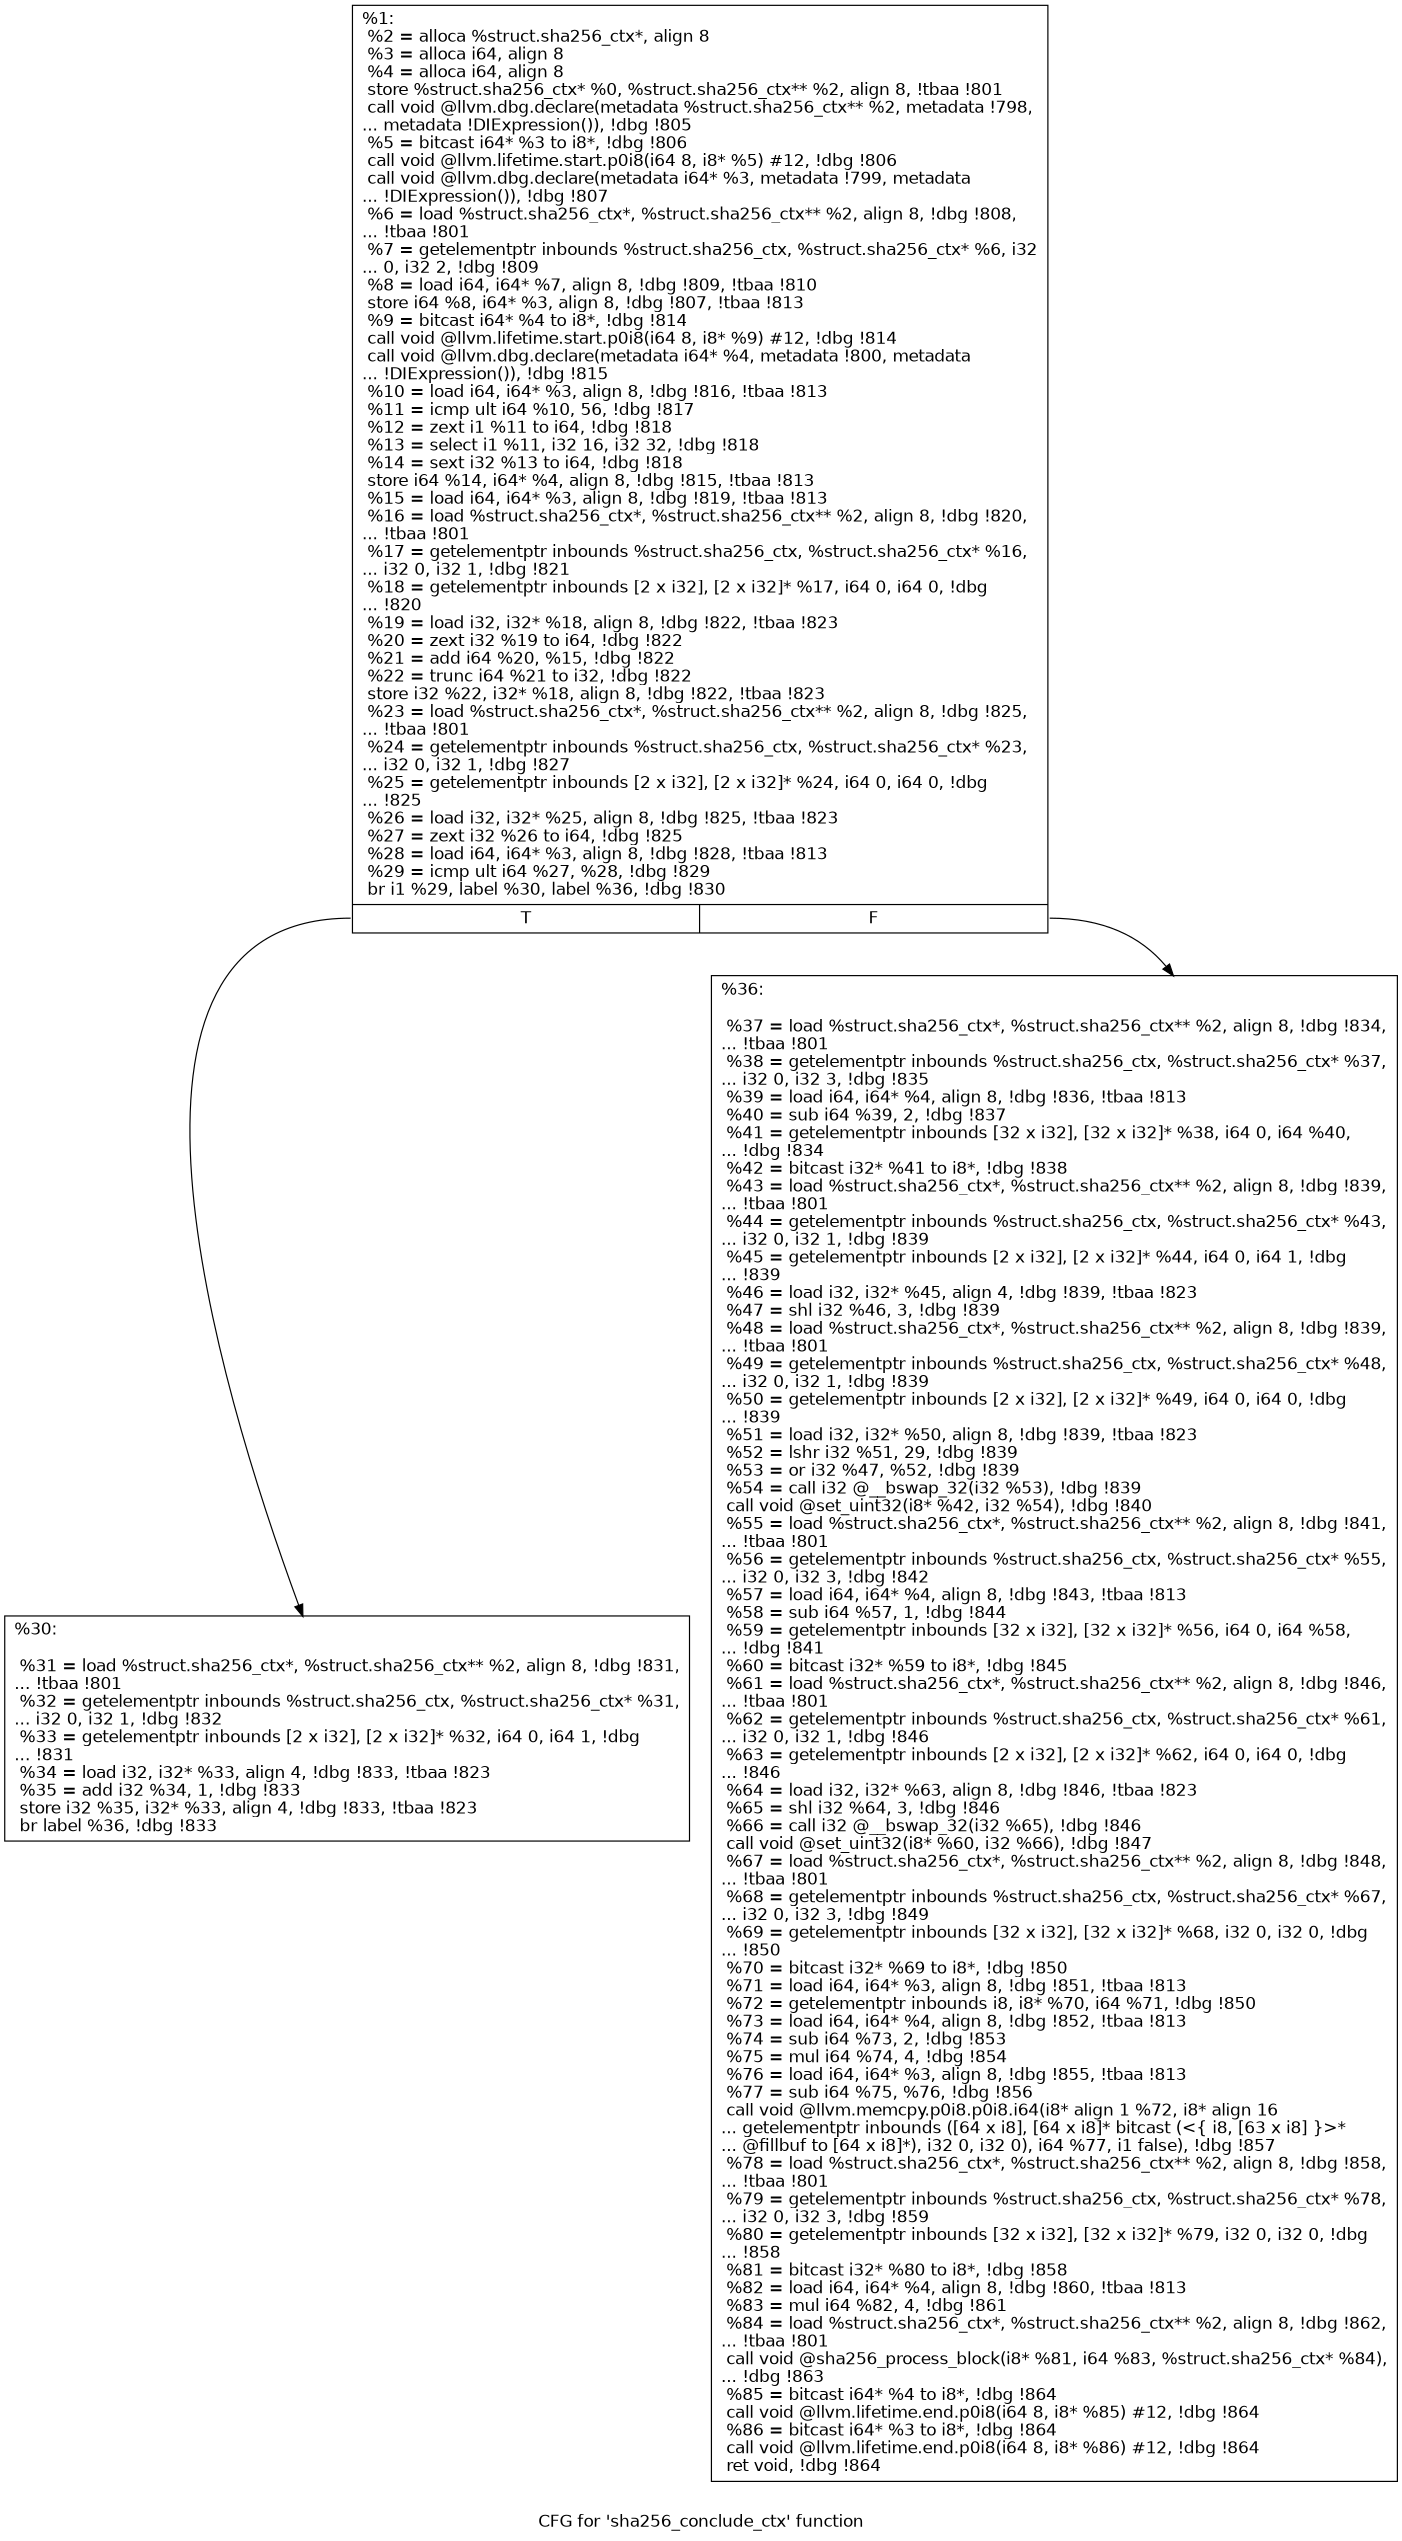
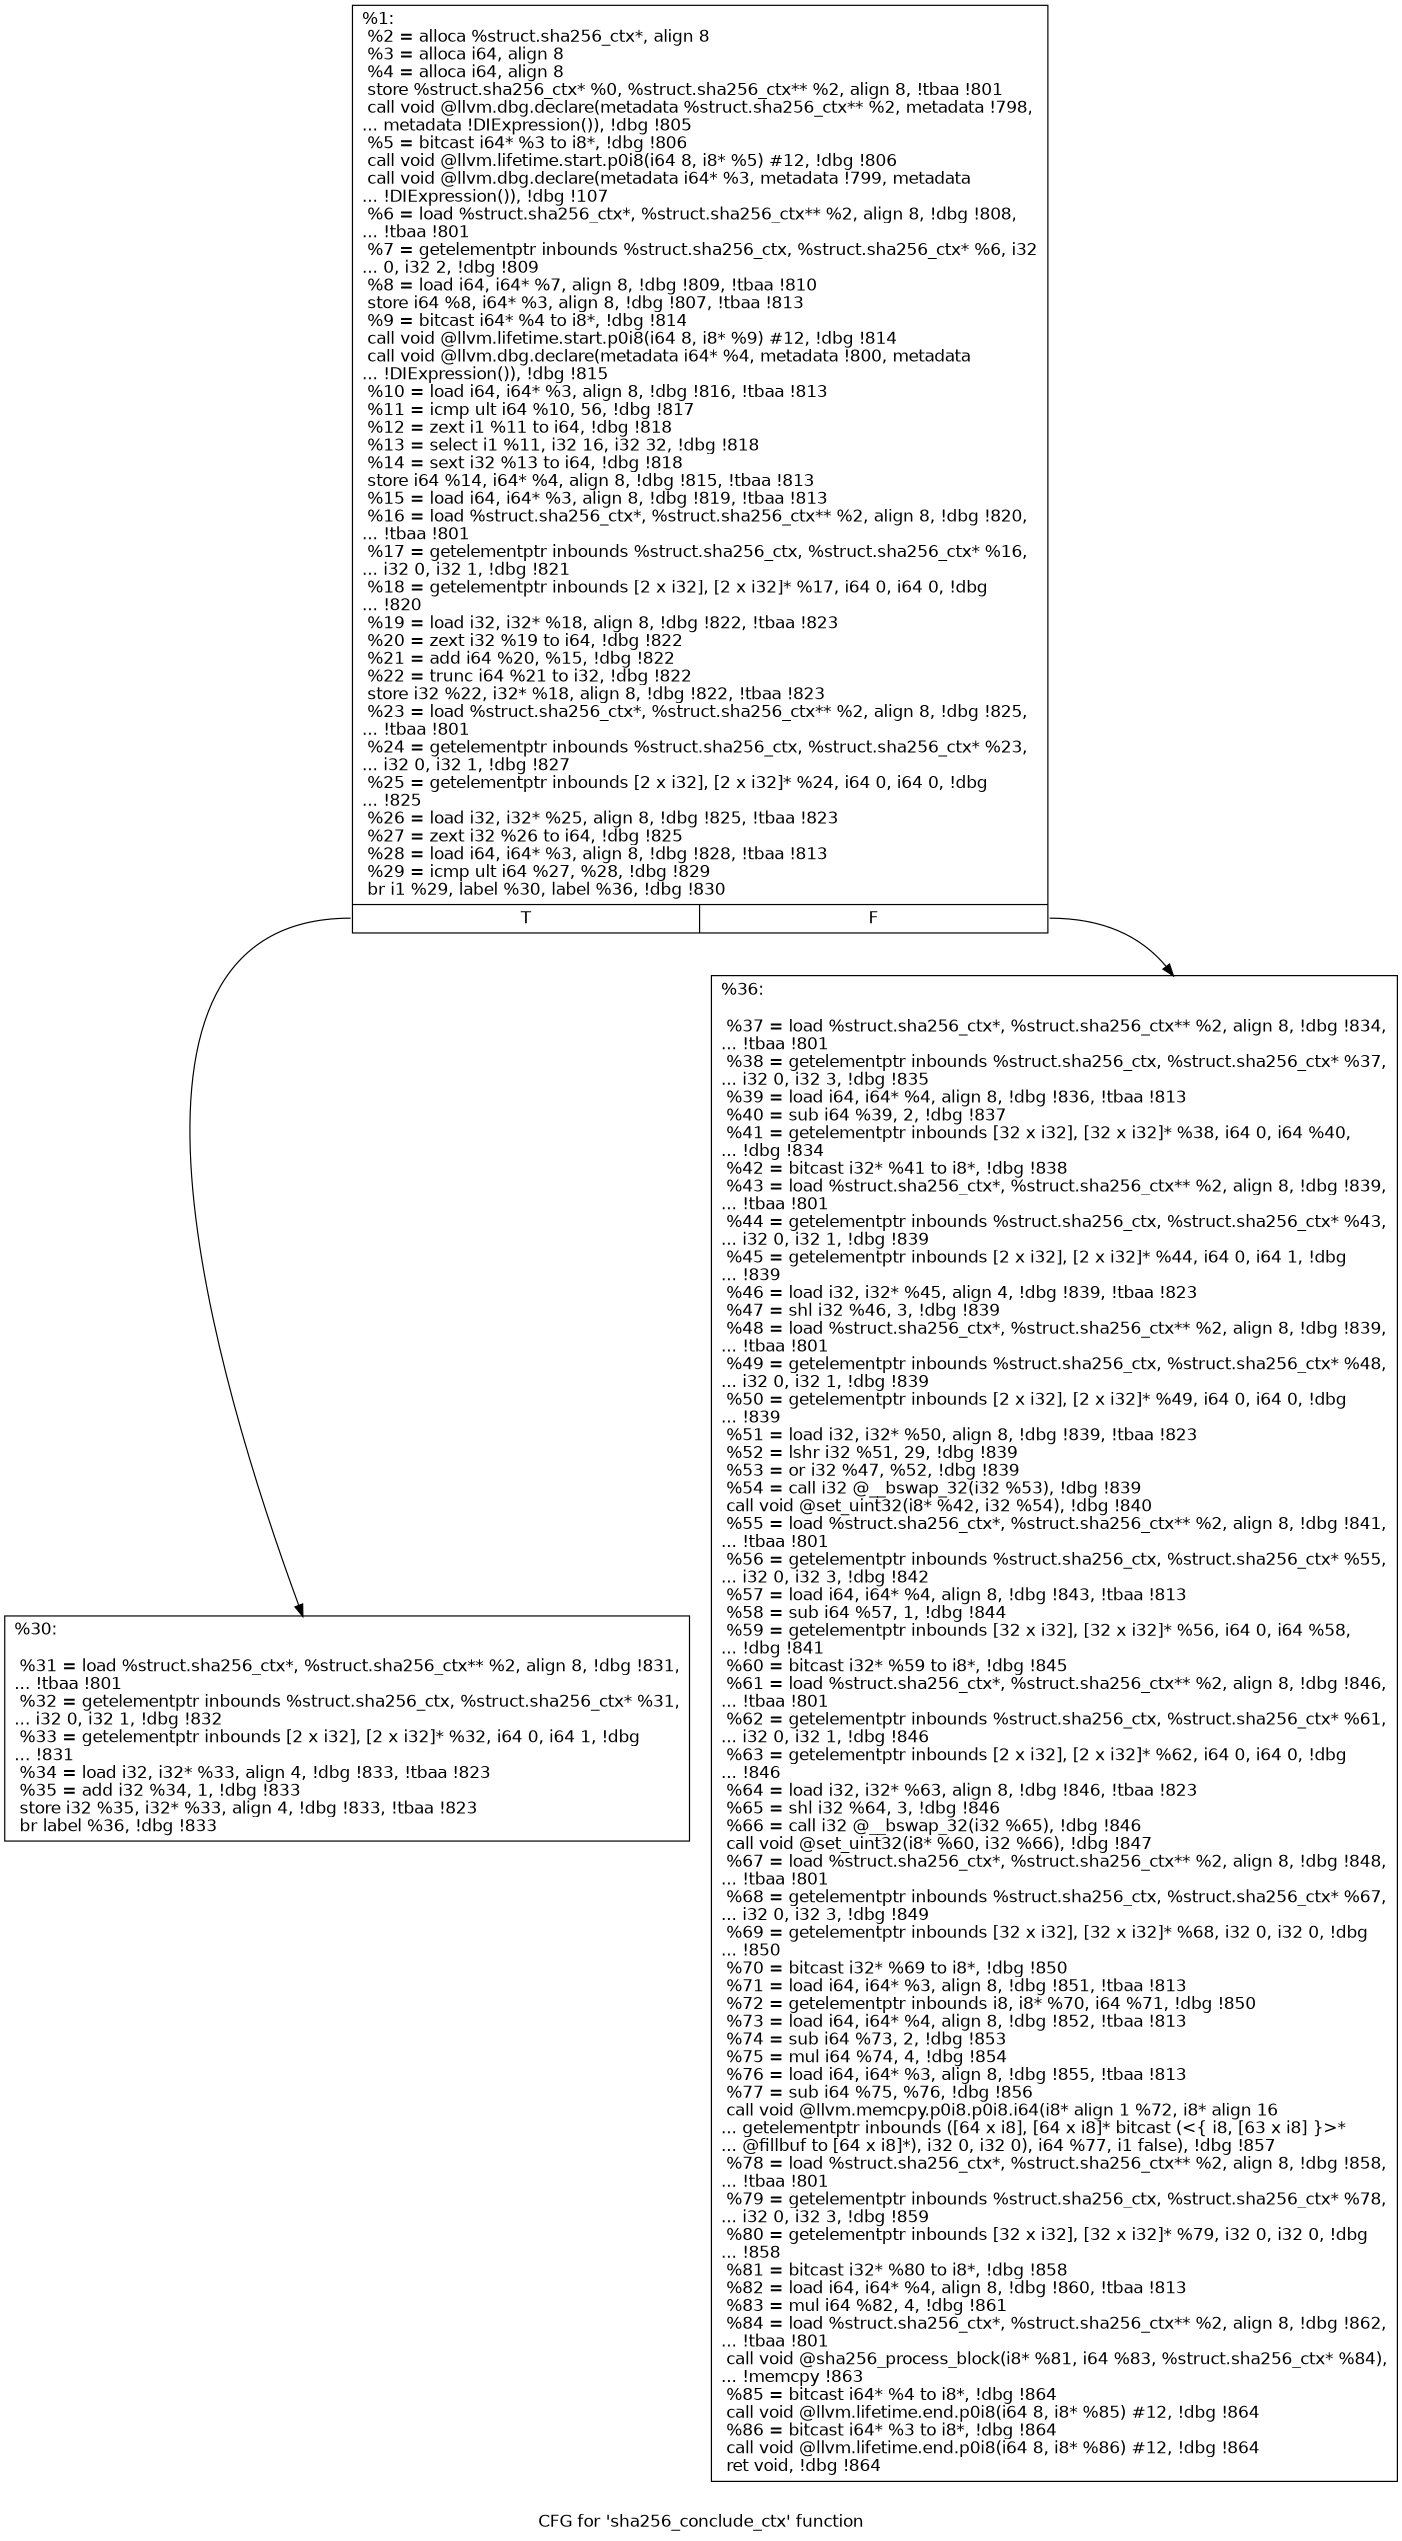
node "%1:": text "... !DIExpression()), !dbg !807" -> "... !DIExpression()), !dbg !107"
node "%36:": text "... !dbg !863" -> "... !memcpy !863"
